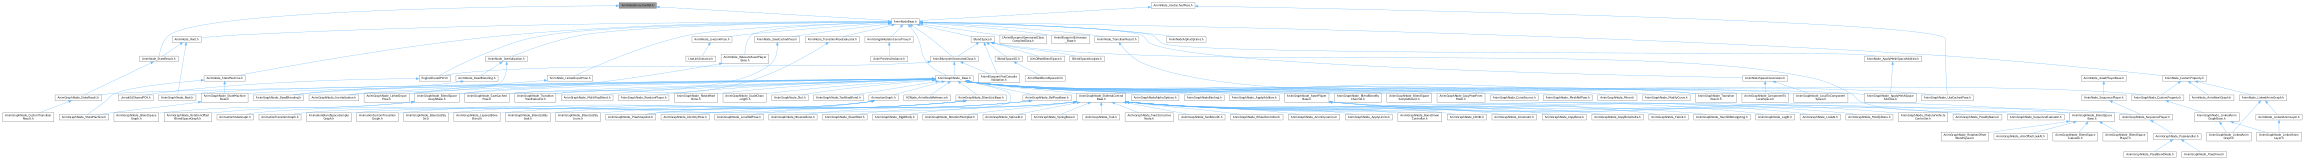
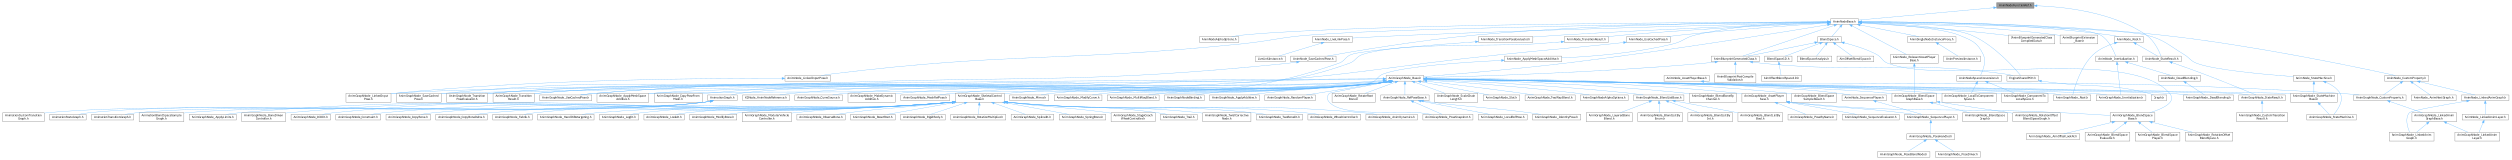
edge "AnimNodeBase.h" -> "AnimNode_UseCachedPose.h": reversed
edge "AnimBlueprintPostCompile Validation.h" -> "BlendSpace.h": removed
node "UnrealEdSharedPCH.h": label "UnrealEdSharedPCH.h" -> "Graph.h"
node "AnimGraphNode_MakeDynamic Additive.h": added
node "AnimGraphNode_StageCoach WheelController.h": added
